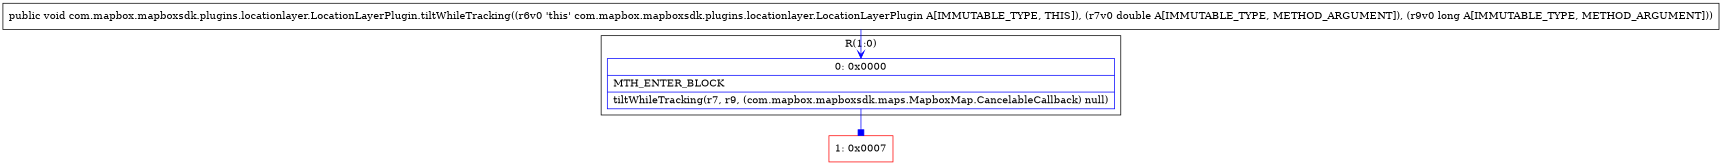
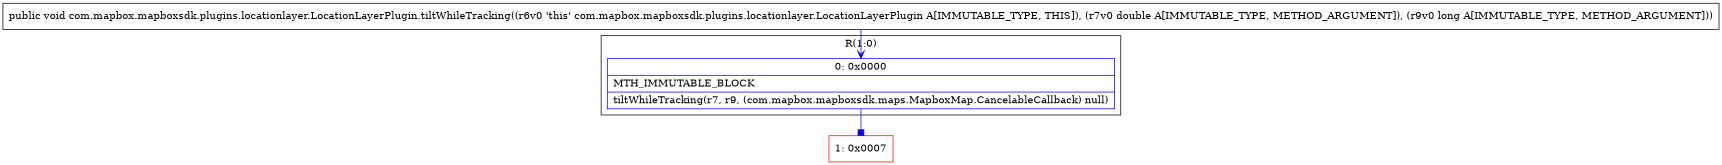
node "0: 0x0000": text "MTH_ENTER_BLOCK" -> "MTH_IMMUTABLE_BLOCK"
